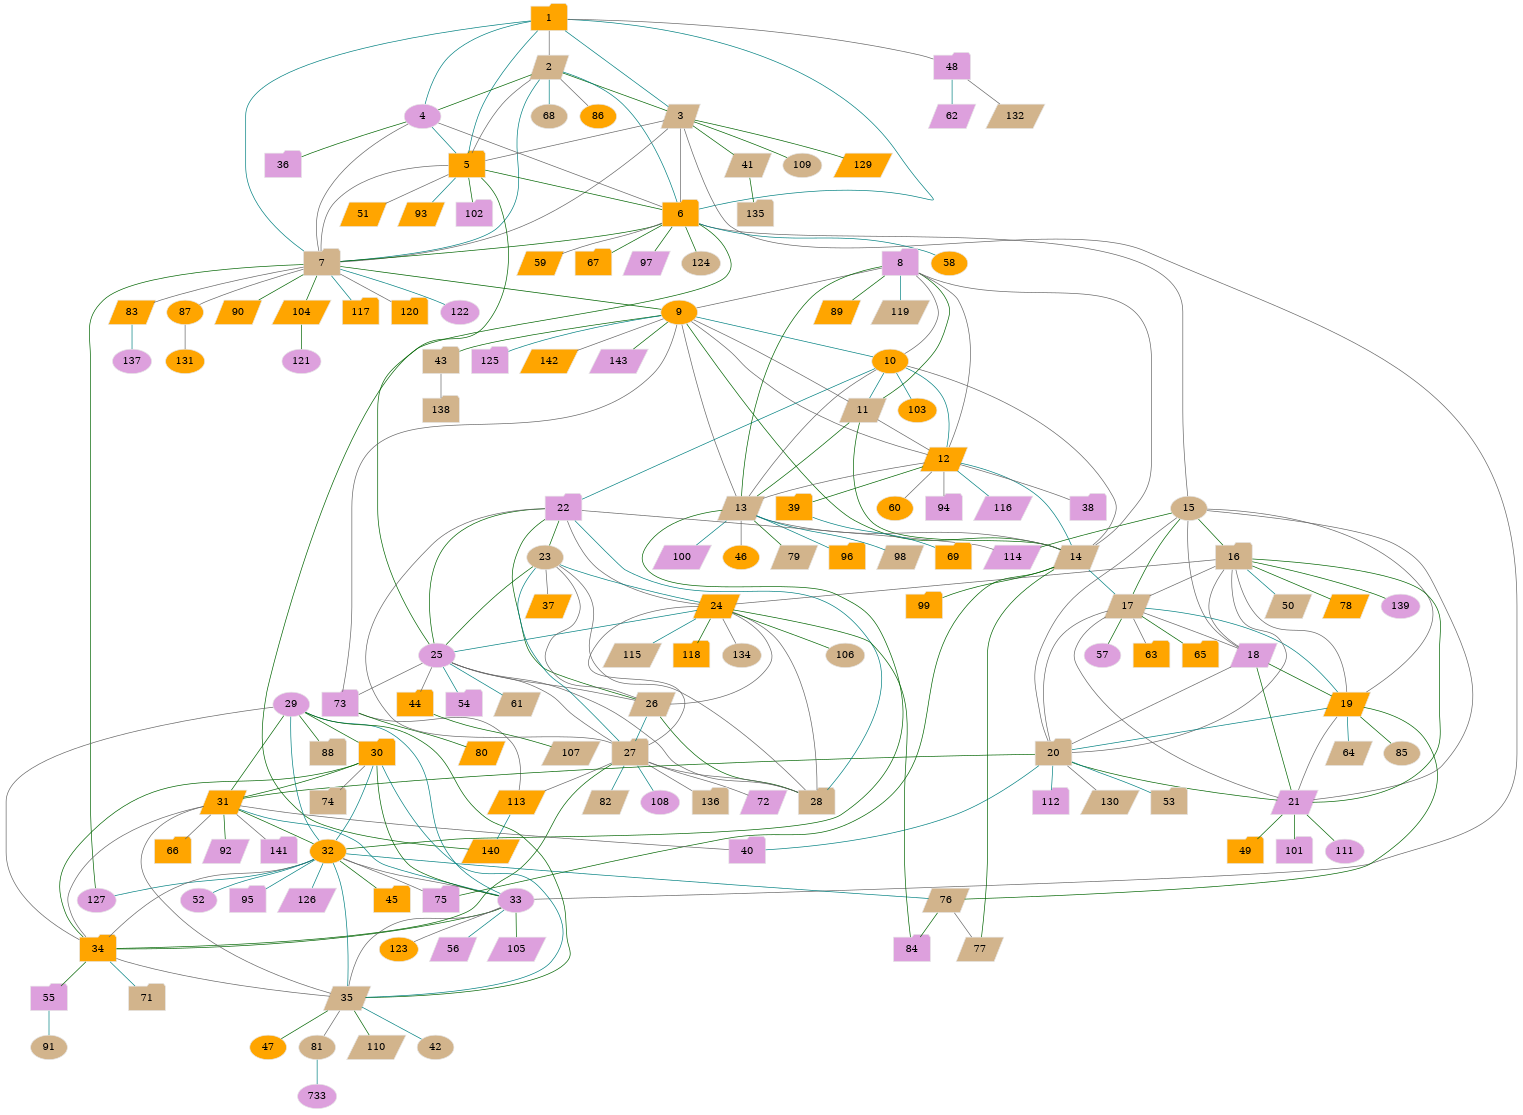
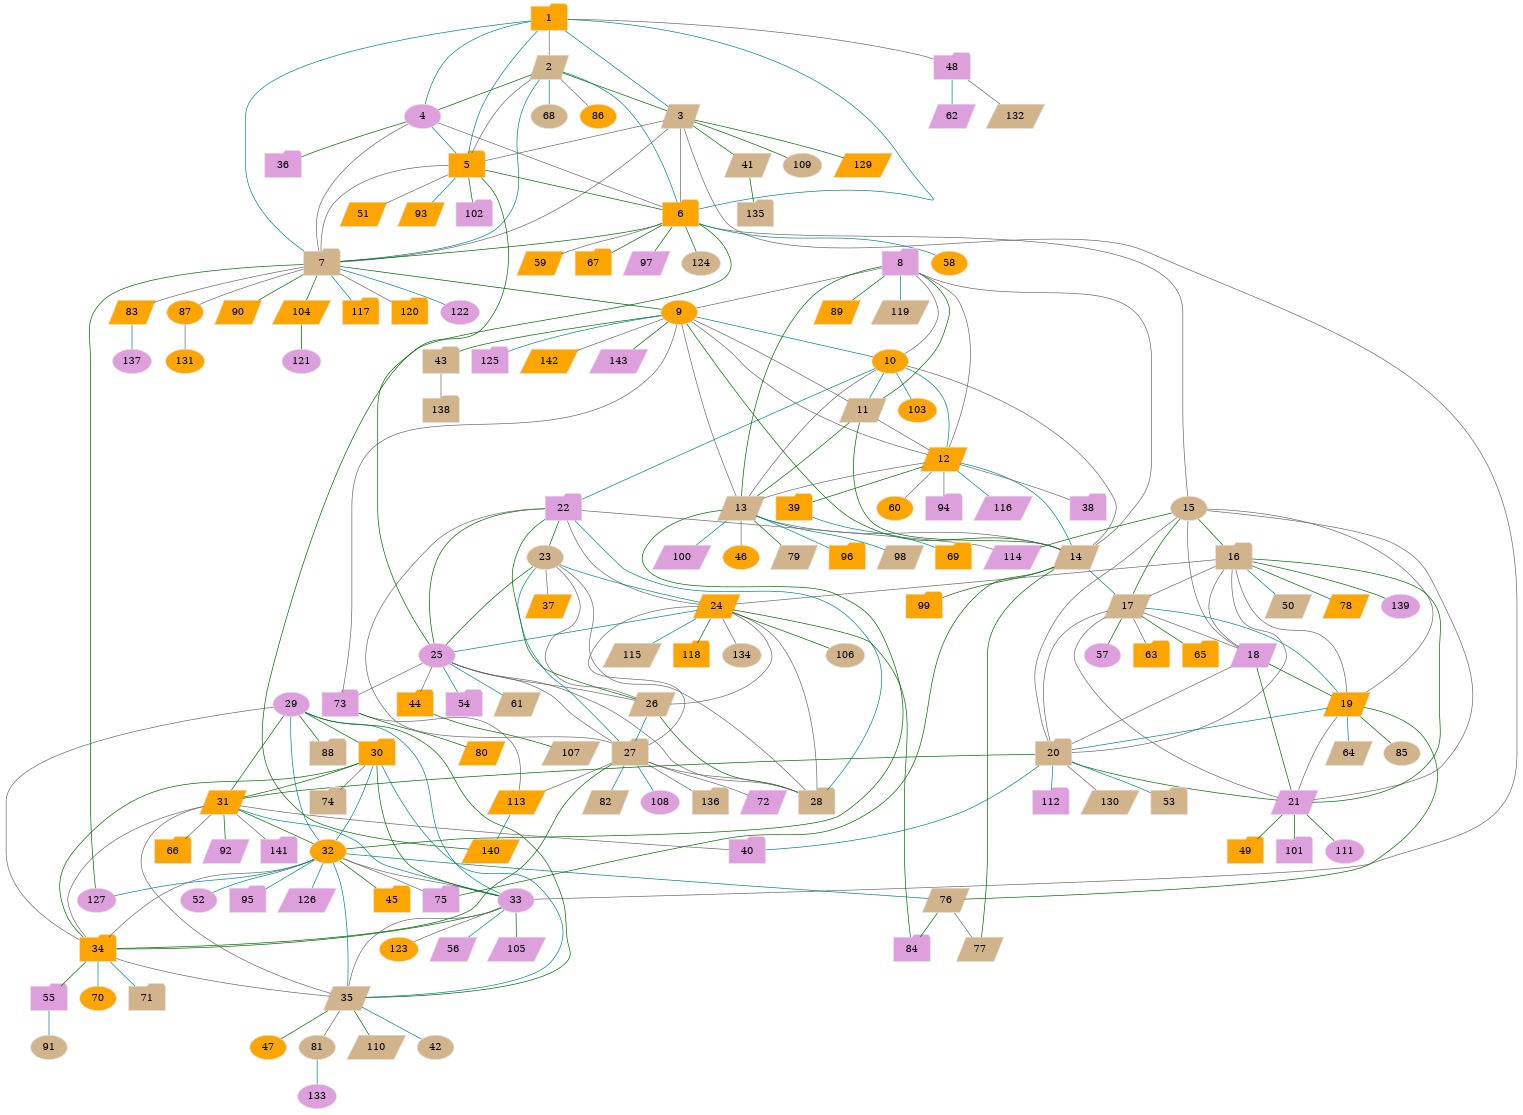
node "70": added
node "733": label "733" -> "133"
